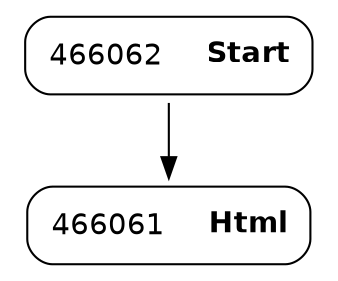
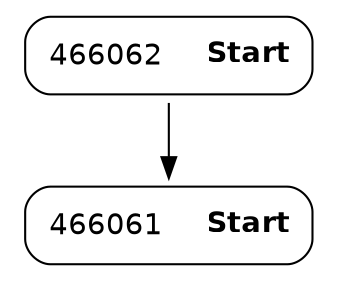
node "466061": text "Html" -> "Start"
